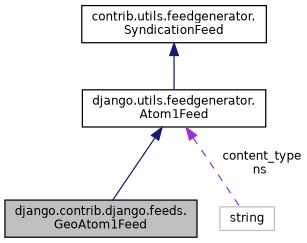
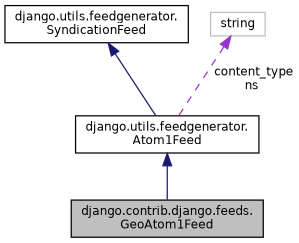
node "contrib.utils.feedgenerator. SyndicationFeed": label "contrib.utils.feedgenerator. SyndicationFeed" -> "django.utils.feedgenerator. SyndicationFeed"
edge "string" -> "django.utils.feedgenerator. Atom1Feed": reversed
